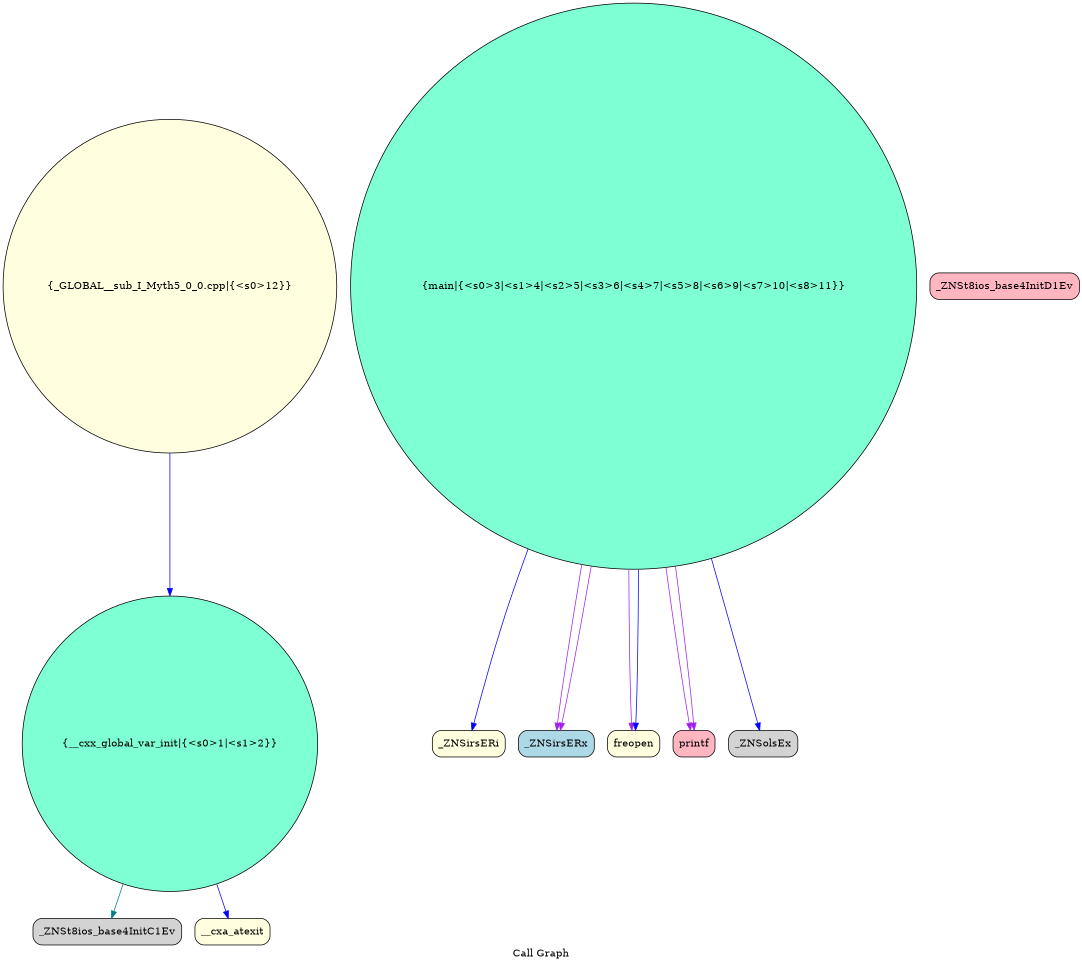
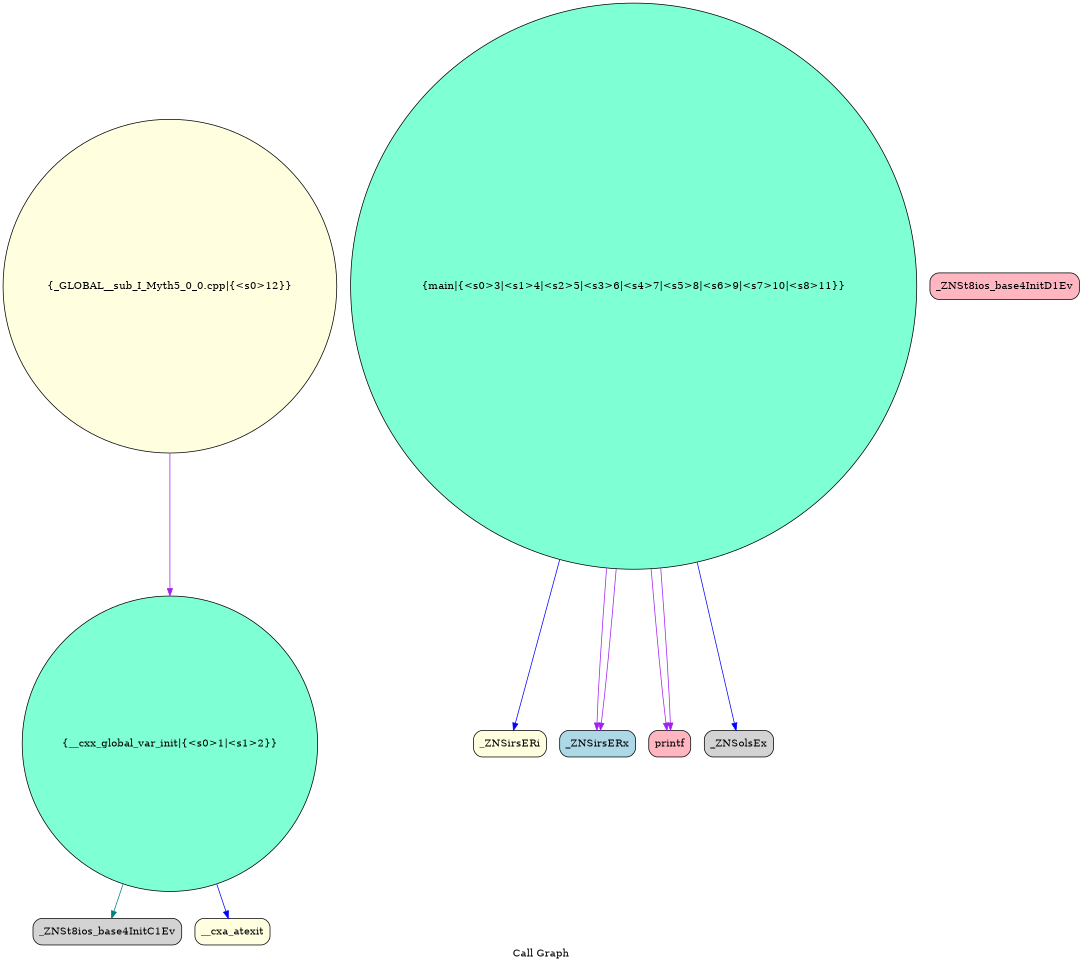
edge "{_GLOBAL__sub_I_Myth5_0_0.cpp|{<s0>12}}" -> "{__cxx_global_var_init|{<s0>1|<s1>2}}": color blue -> purple
node "freopen": removed
